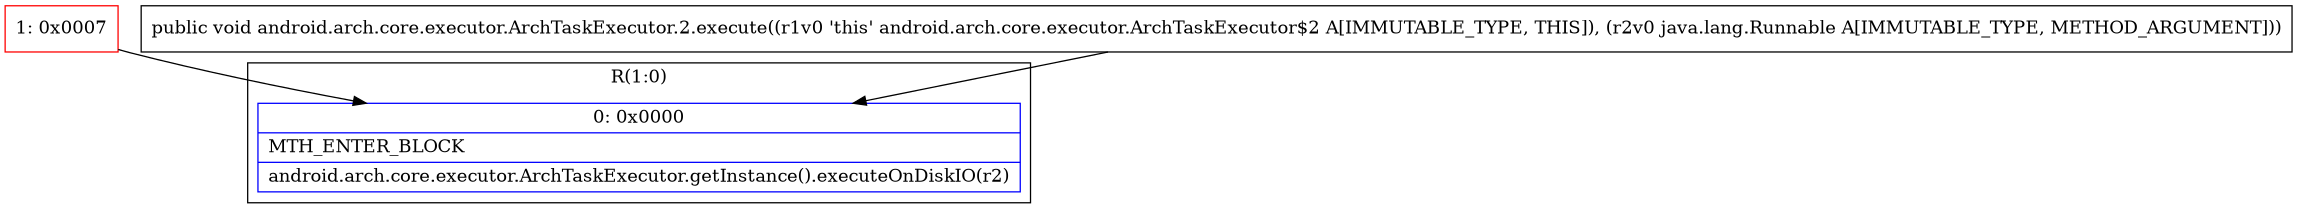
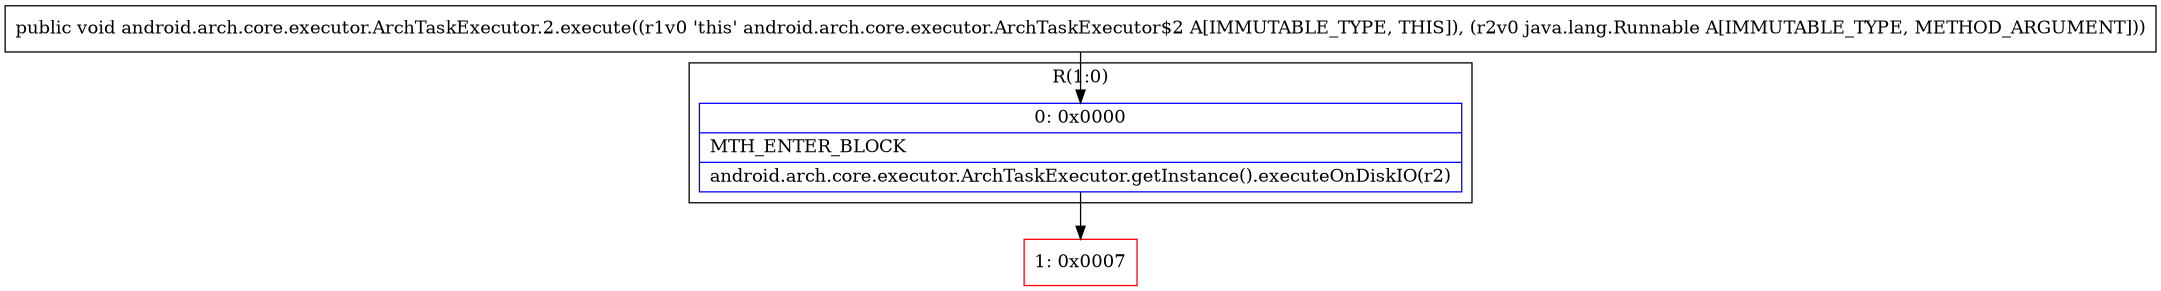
edge "1: 0x0007" -> "0: 0x0000": reversed
